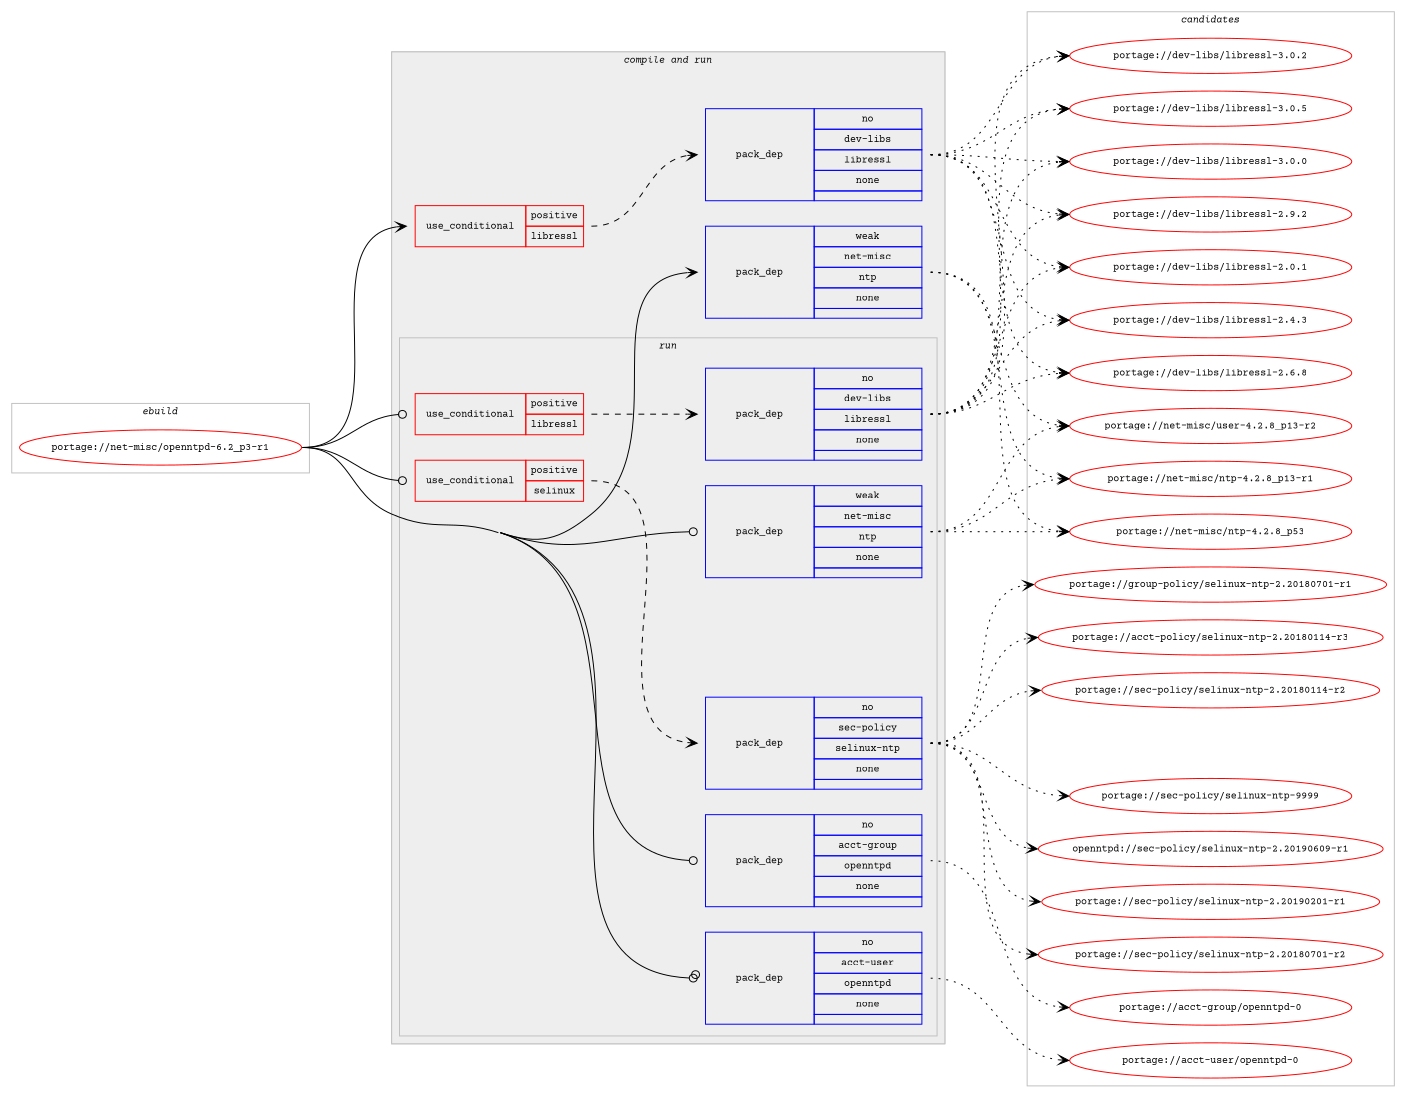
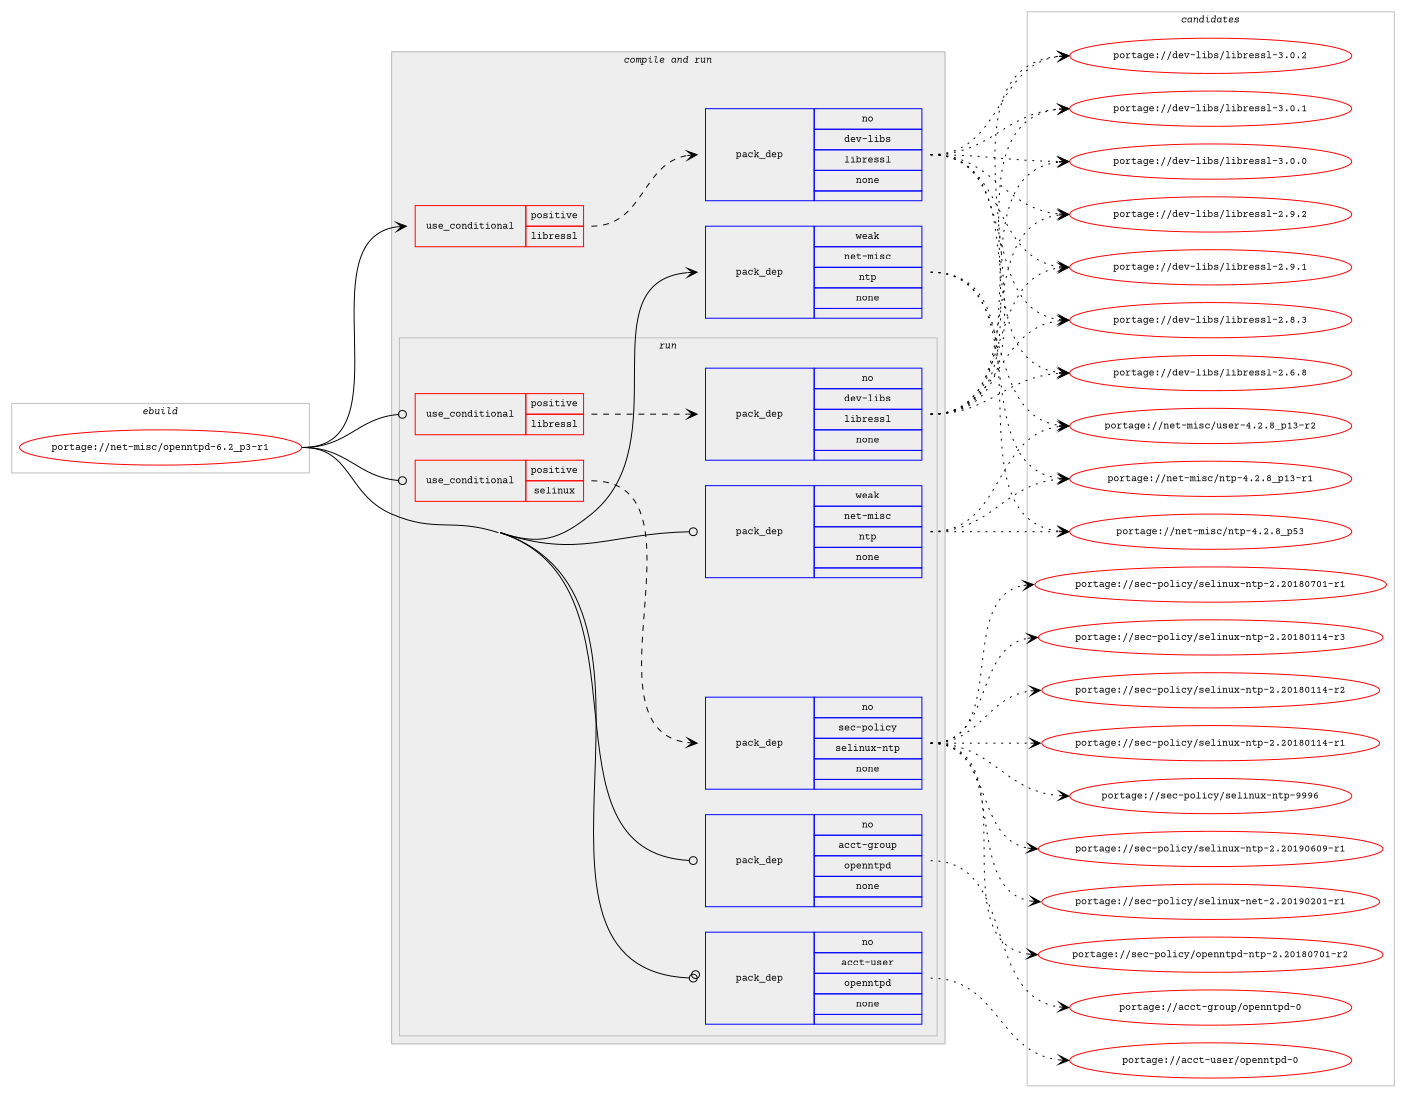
node "portage://dev-libs/libressl-3.0.5": label "portage://dev-libs/libressl-3.0.5" -> "portage://dev-libs/libressl-3.0.1"
node "portage://dev-libs/libressl-2.0.1": label "portage://dev-libs/libressl-2.0.1" -> "portage://dev-libs/libressl-2.9.1"
node "portage://dev-libs/libressl-2.4.3": label "portage://dev-libs/libressl-2.4.3" -> "portage://dev-libs/libressl-2.8.3"
node "portage://group-policy/selinux-ntp-2.20180701-r1": label "portage://group-policy/selinux-ntp-2.20180701-r1" -> "portage://sec-policy/selinux-ntp-2.20180701-r1"
node "portage://acct-policy/selinux-ntp-2.20180114-r3": label "portage://acct-policy/selinux-ntp-2.20180114-r3" -> "portage://sec-policy/selinux-ntp-2.20180114-r3"
node "portage://sec-policy/selinux-ntp-2.20180114-r1": added
node "portage://sec-policy/selinux-ntp-9999": label "portage://sec-policy/selinux-ntp-9999" -> "portage://sec-policy/selinux-ntp-9996"
node "openntpd://sec-policy/selinux-ntp-2.20190609-r1": label "openntpd://sec-policy/selinux-ntp-2.20190609-r1" -> "portage://sec-policy/selinux-ntp-2.20190609-r1"
node "portage://sec-policy/selinux-ntp-2.20190201-r1": label "portage://sec-policy/selinux-ntp-2.20190201-r1" -> "portage://sec-policy/selinux-net-2.20190201-r1"
node "portage://sec-policy/selinux-ntp-2.20180701-r2": label "portage://sec-policy/selinux-ntp-2.20180701-r2" -> "portage://sec-policy/openntpd-ntp-2.20180701-r2"
